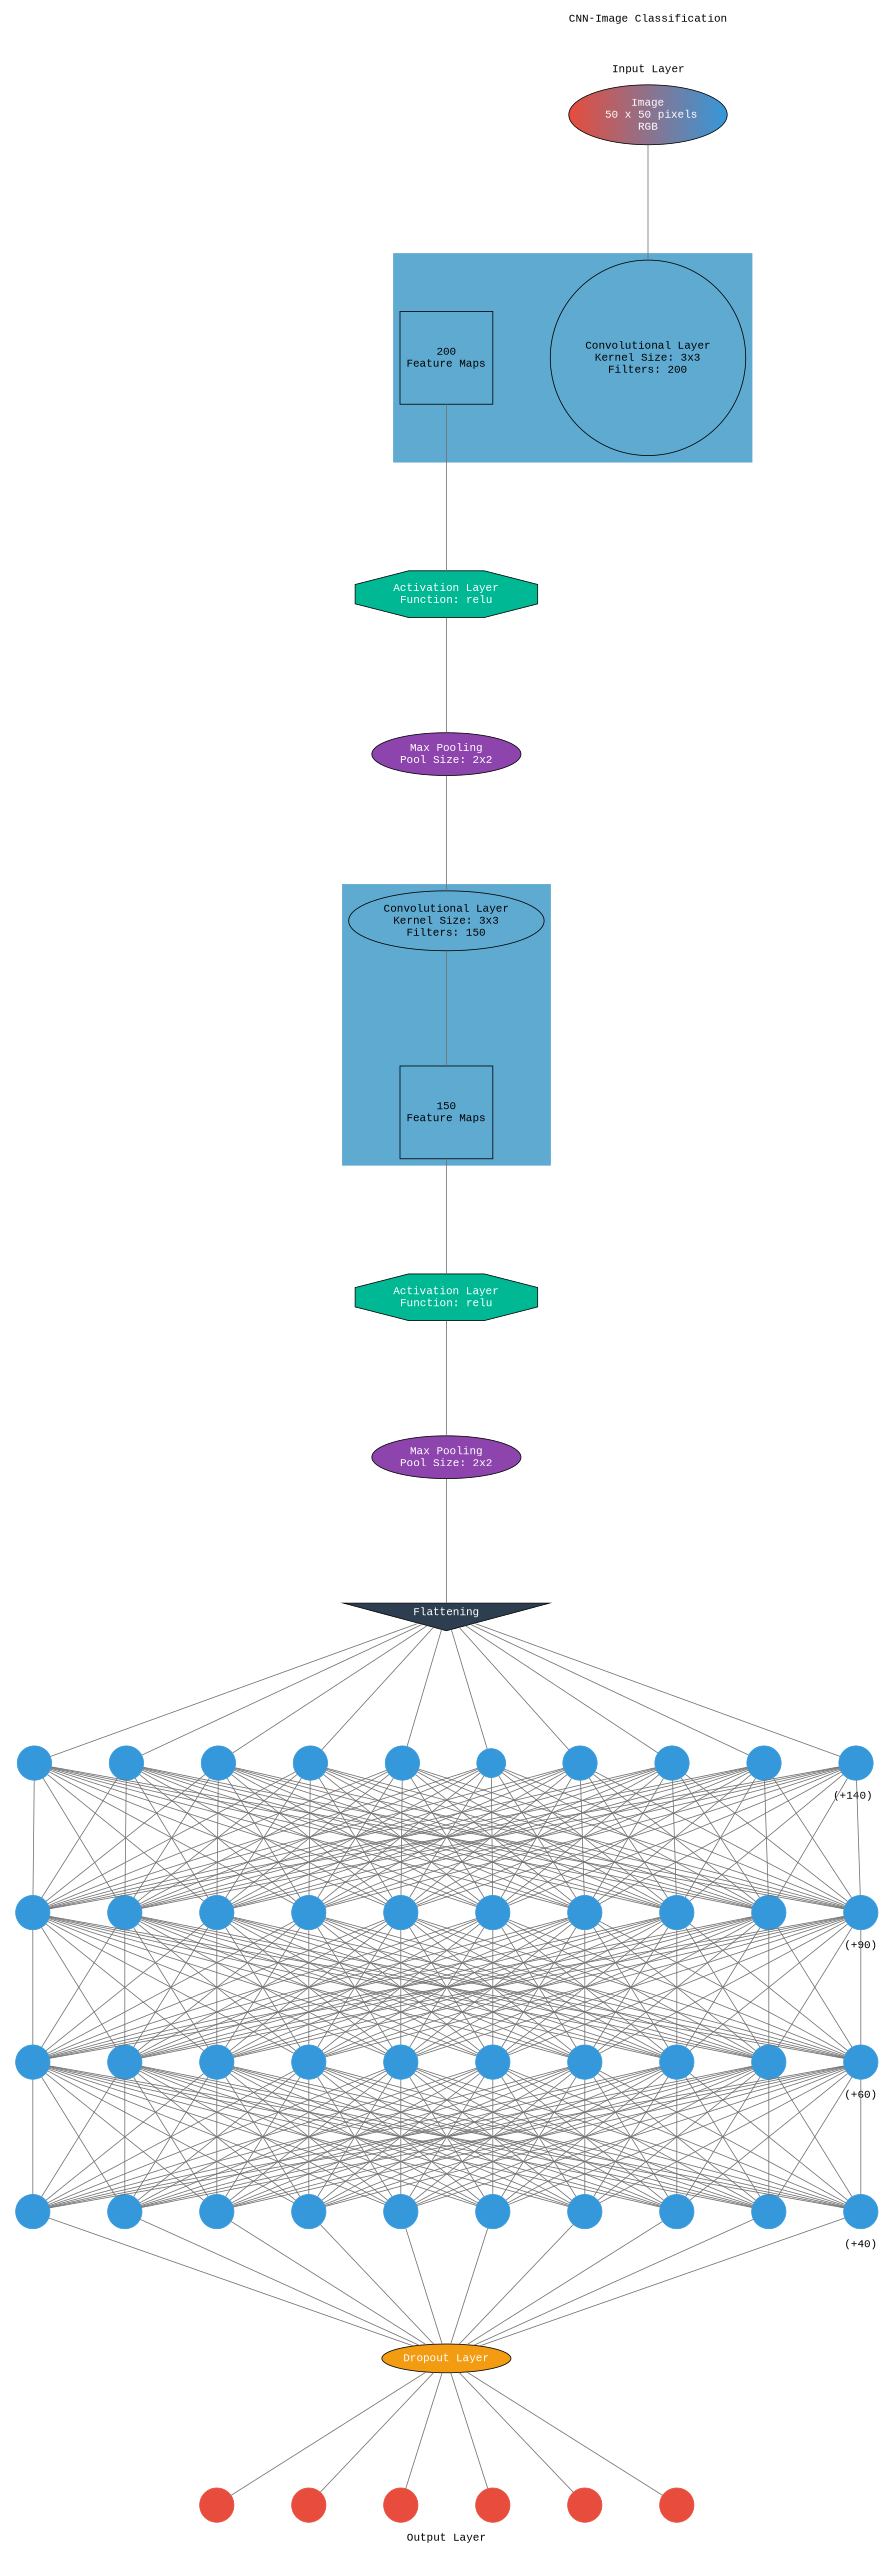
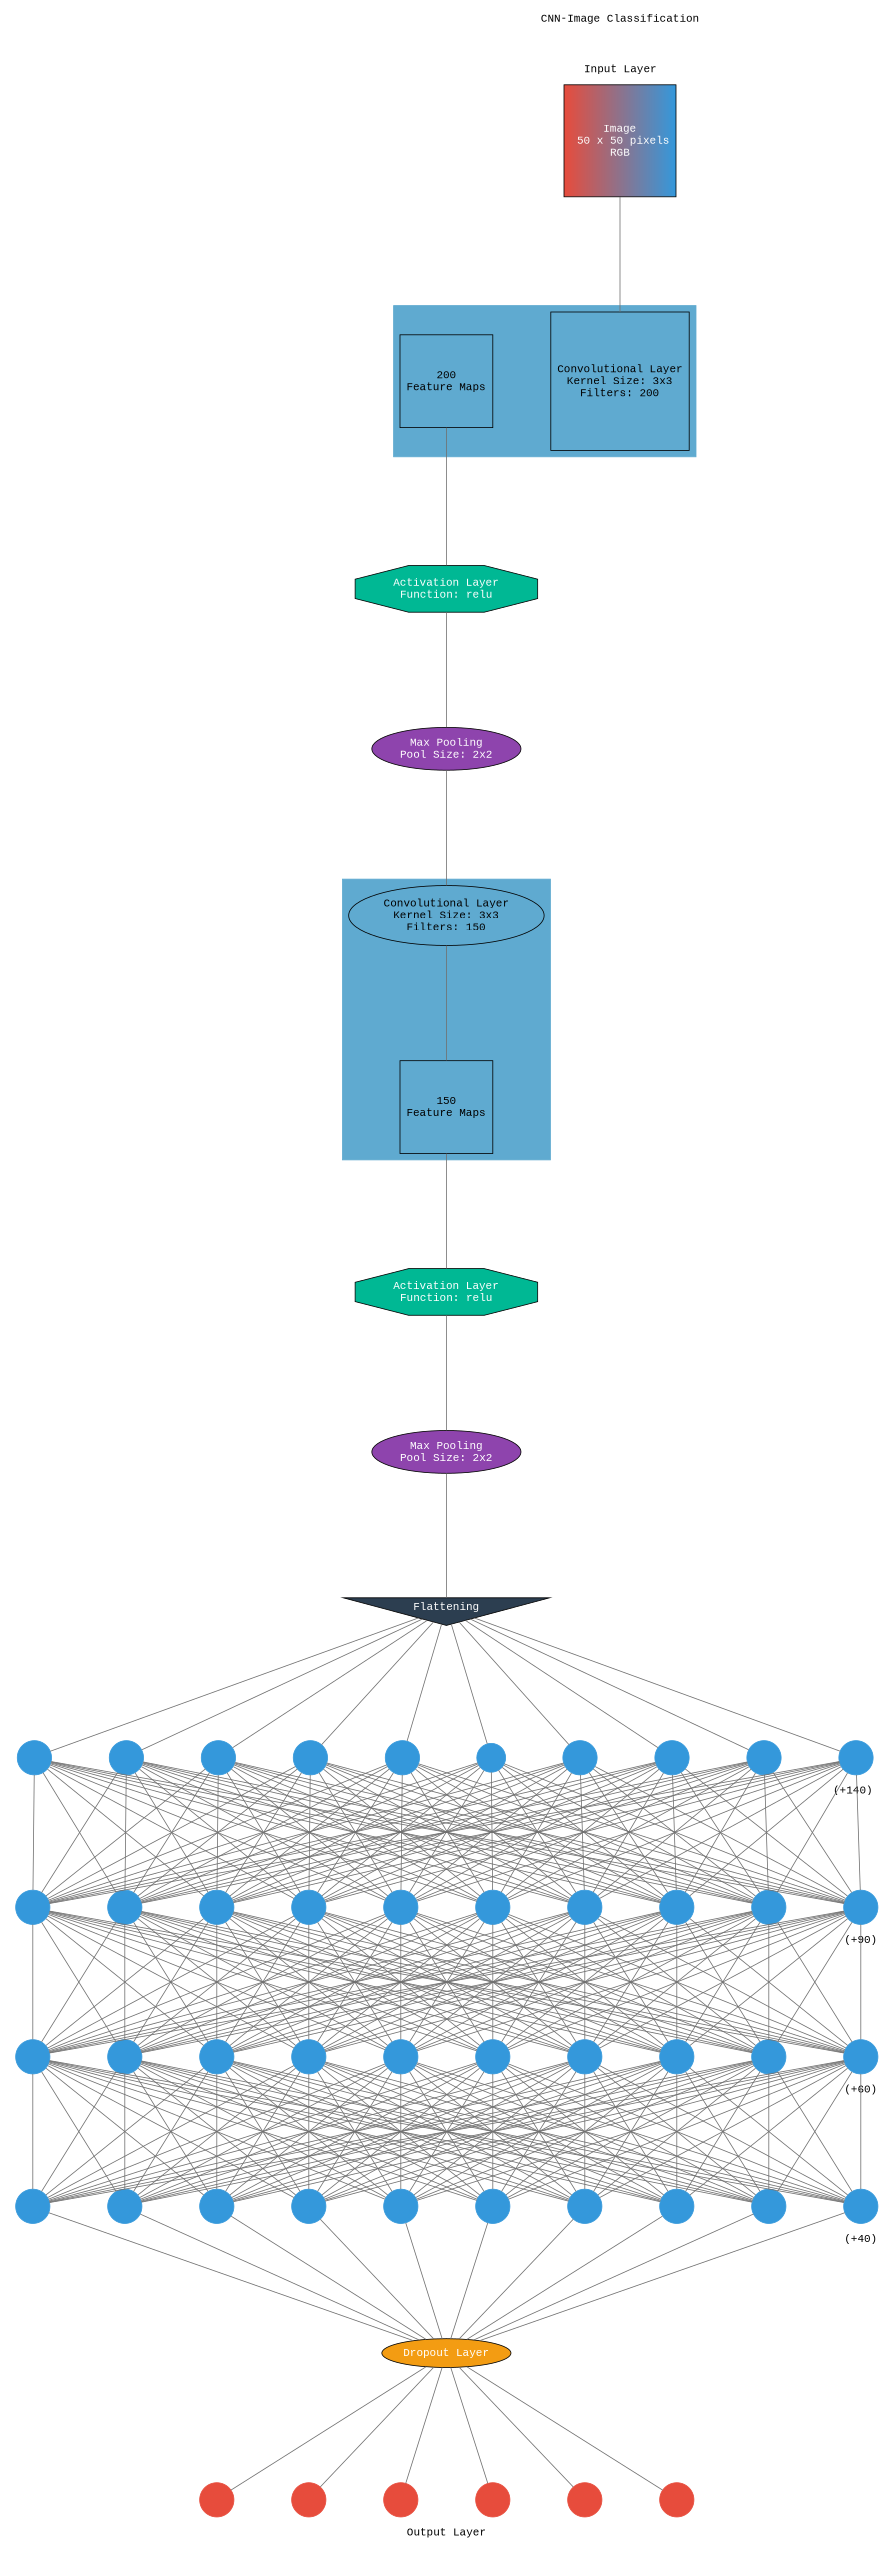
node "Image 50 x 50 pixels RGB": shape ellipse -> square
node "Convolutional Layer Kernel Size: 3x3 Filters: 200": shape circle -> square
